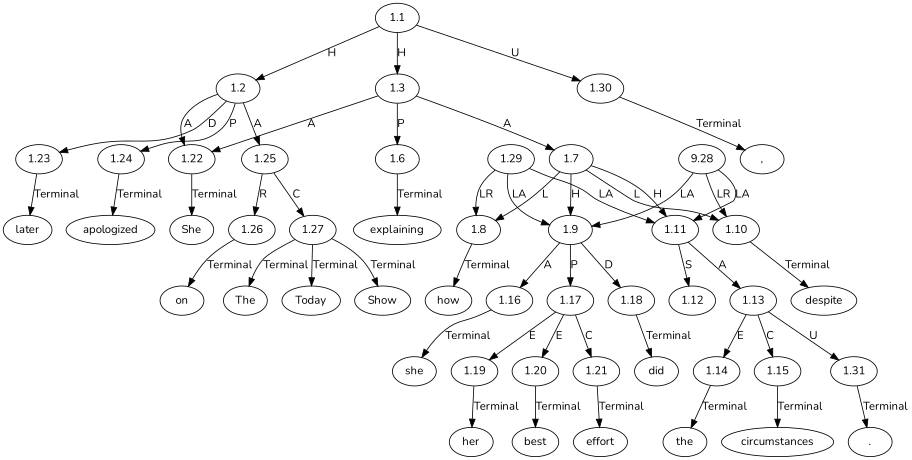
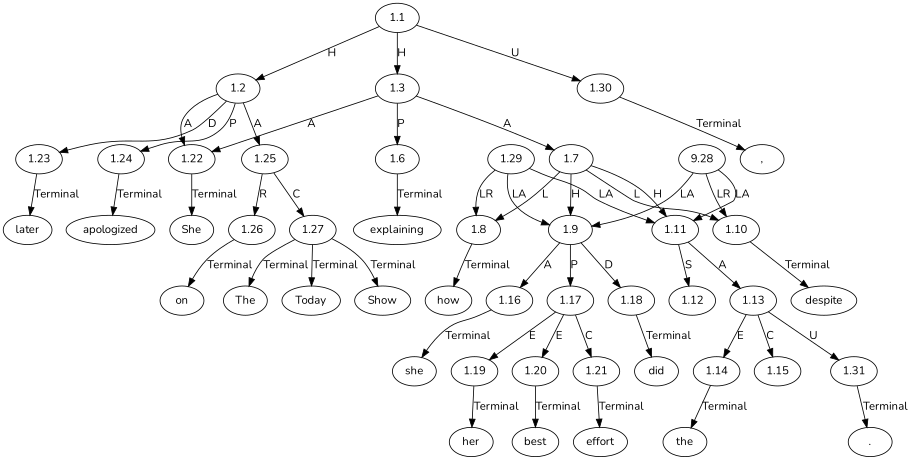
node "circumstances": removed
